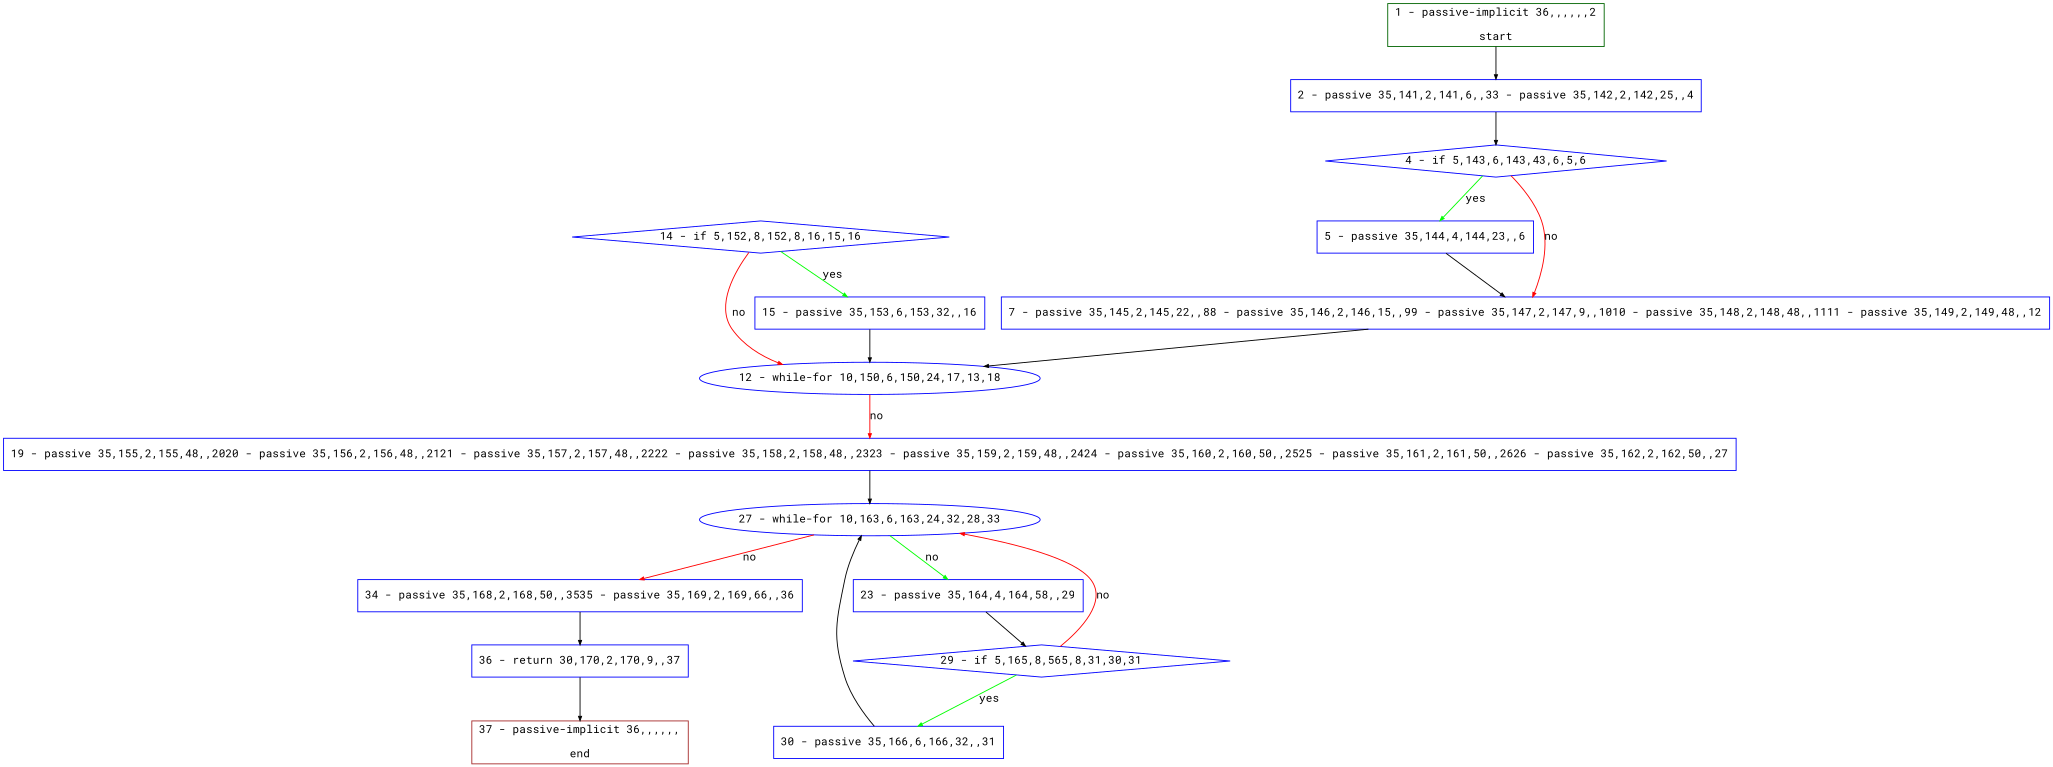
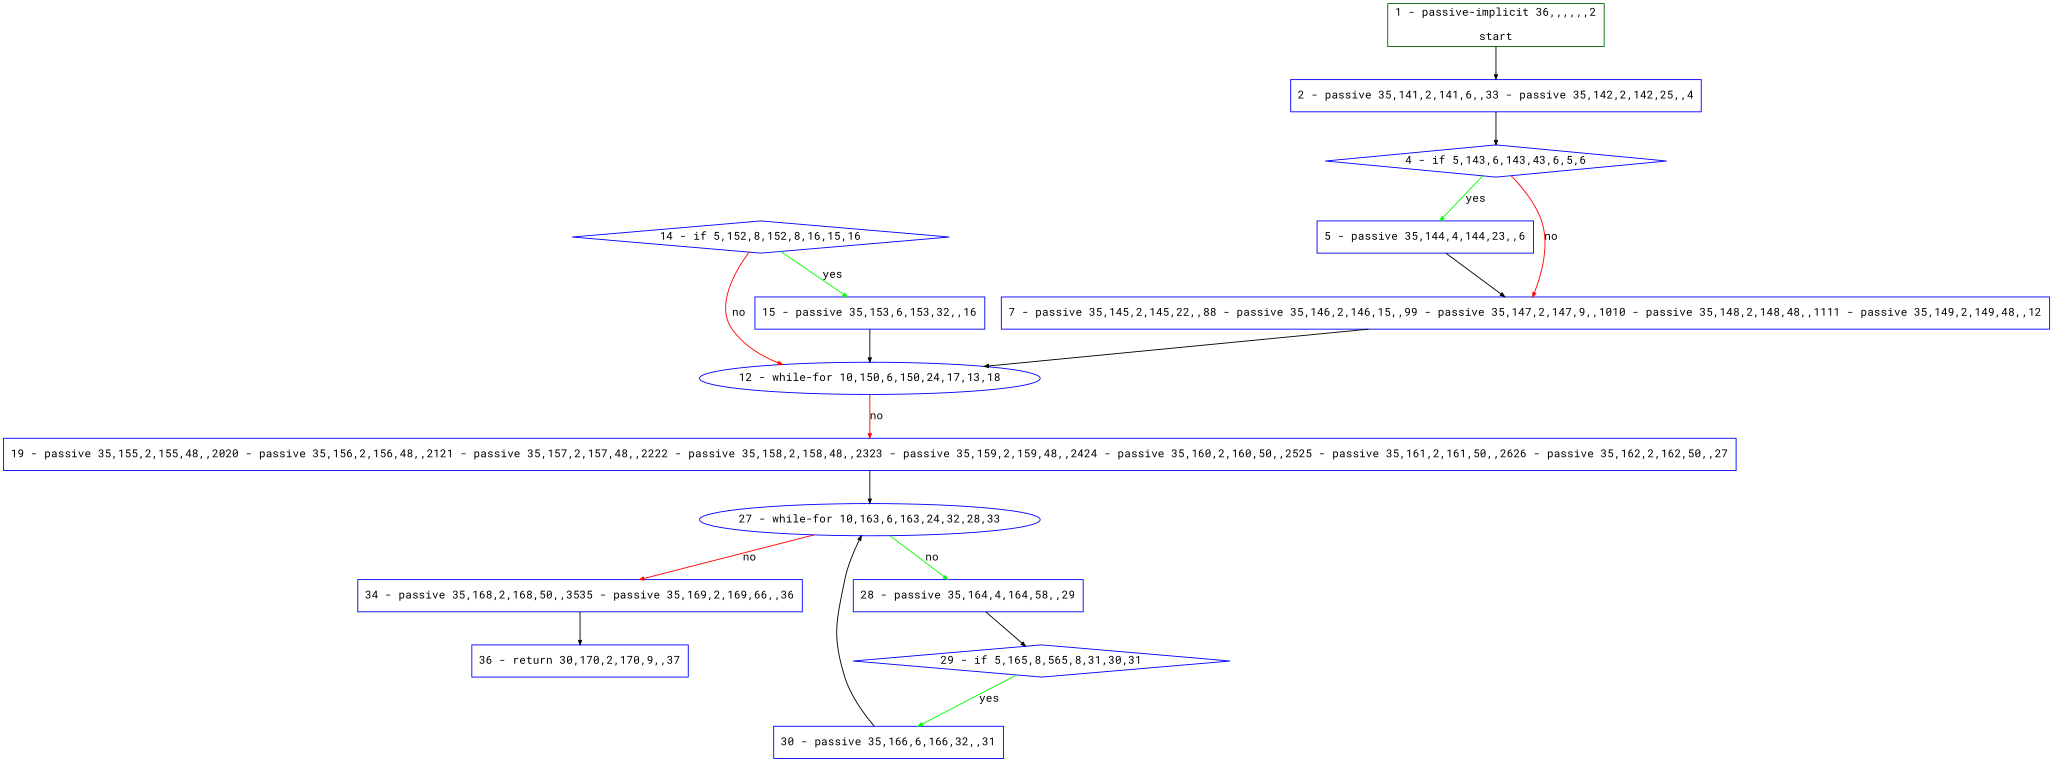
edge "29 - if 5,165,8,565,8,31,30,31" -> "27 - while-for 10,163,6,163,24,32,28,33": removed, label "no"
node "23 - passive 35,164,4,164,58,,29": label "23 - passive 35,164,4,164,58,,29" -> "28 - passive 35,164,4,164,58,,29"
node "37 - passive-implicit 36,,,,,, end": removed
